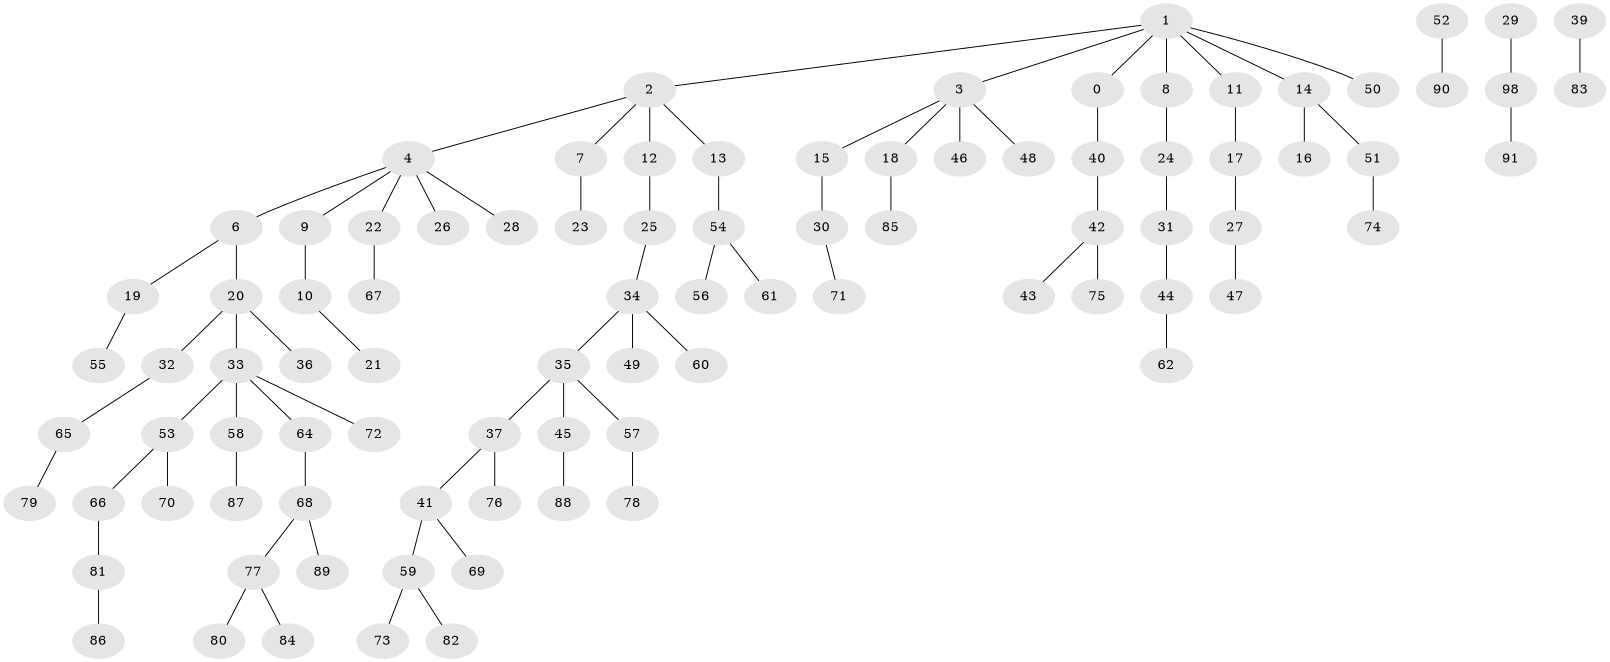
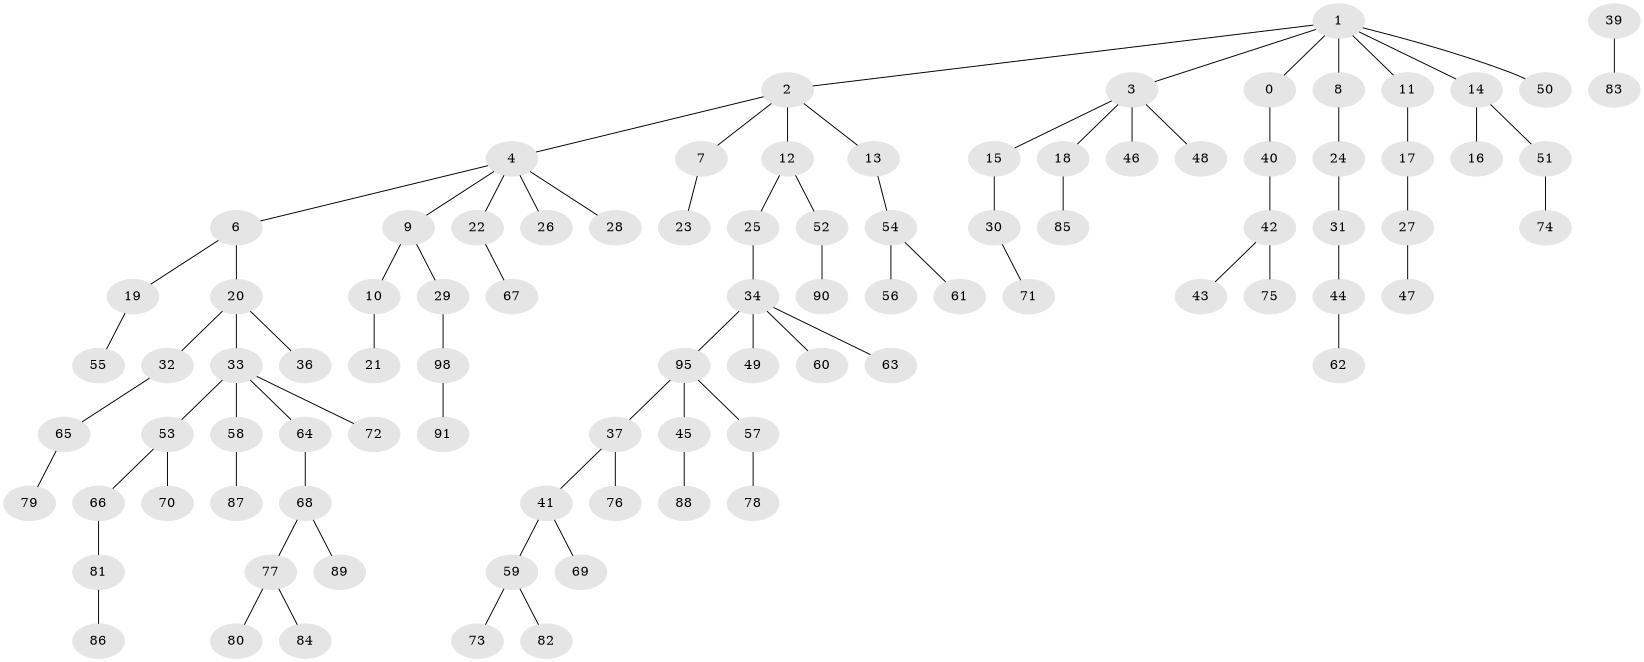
edge "12" -- "52": added
edge "9" -- "29": added
node "35": label "35" -> "95"
node "63": added
